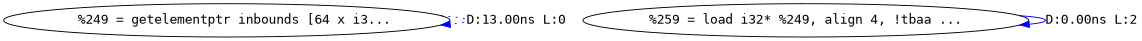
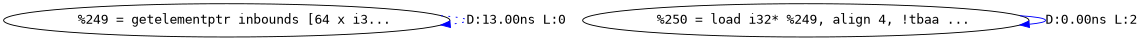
node "%259 = load i32* %249, align 4, !tbaa ...": label "%259 = load i32* %249, align 4, !tbaa ..." -> "%250 = load i32* %249, align 4, !tbaa ..."
